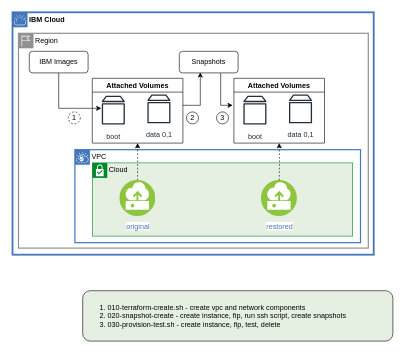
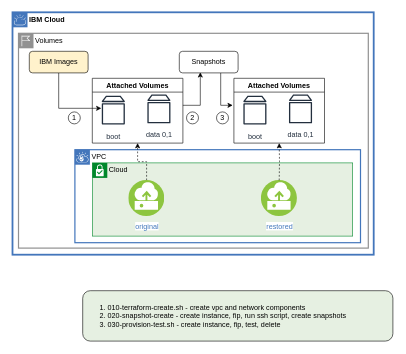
node "Region": label "Region" -> "Volumes"
node "IBM Images": fillcolor #ffffff -> #fff2cc
node "1": style dashed -> solid
node "original": moved (137, 198) -> (146, 198)
